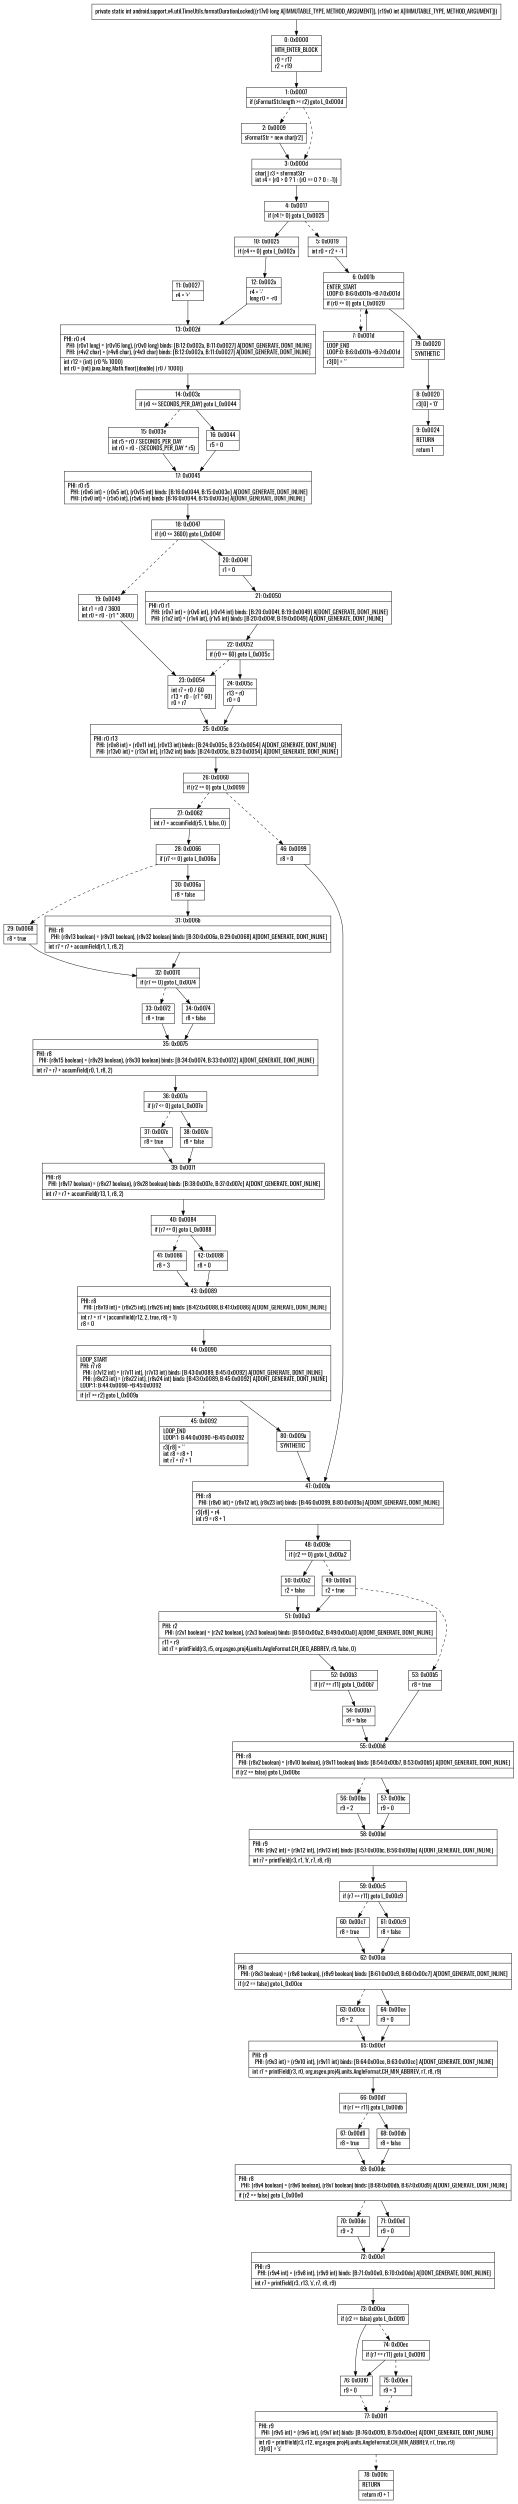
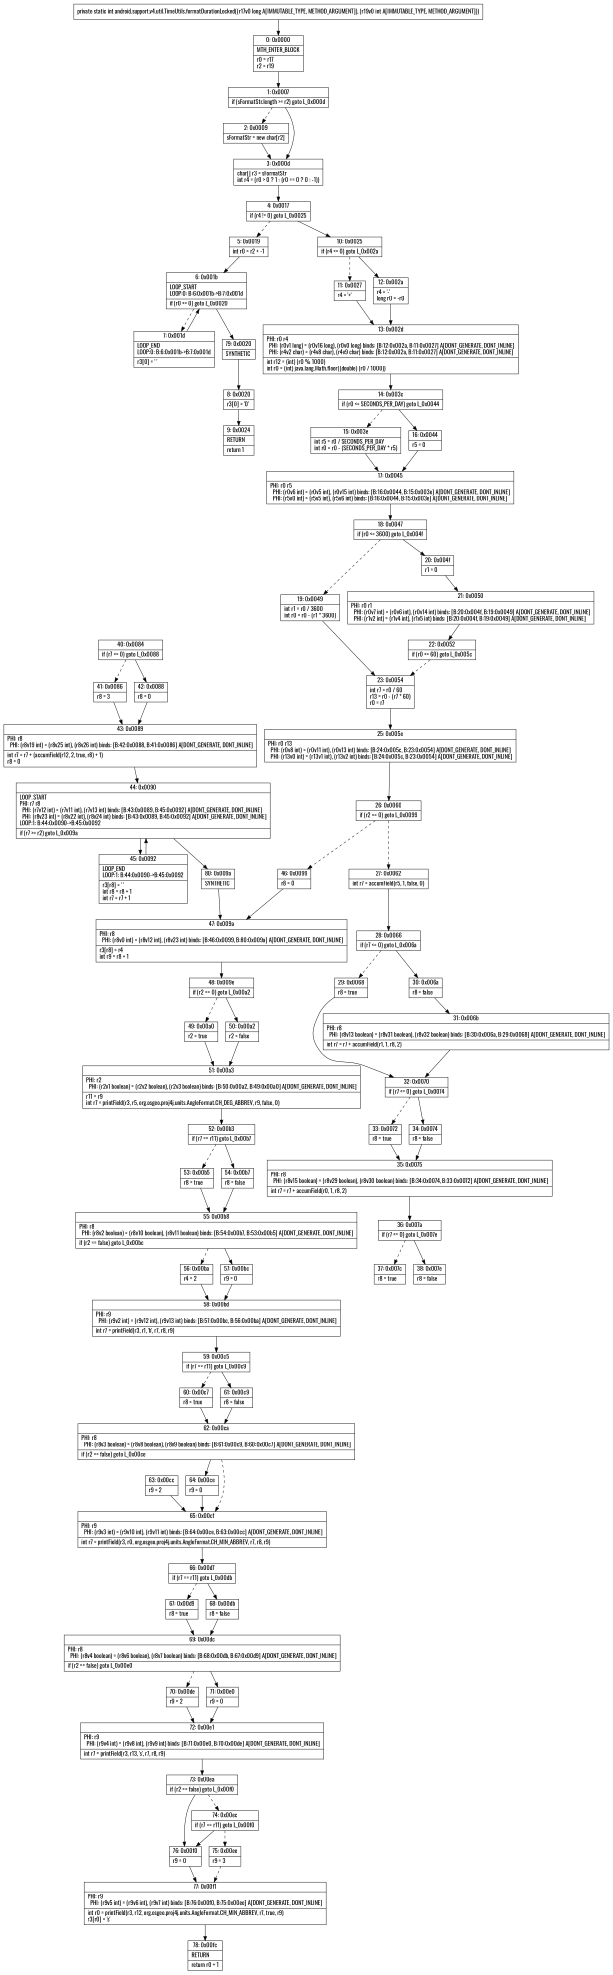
edge "1: 0x0007" -> "3: 0x000d": style dashed -> solid
edge "10: 0x0025" -> "11: 0x0027": added
node "6: 0x001b": text "ENTER_START" -> "LOOP_START"
node "24: 0x005c": removed
edge "45: 0x0092" -> "44: 0x0090": added
node "39: 0x007f": removed
edge "44: 0x0090" -> "45: 0x0092": style dashed -> solid
edge "49: 0x00a0" -> "53: 0x00b5": now "52: 0x00b3" -> "53: 0x00b5"
node "56: 0x00ba": text "r9 = 2" -> "r4 = 2"
edge "62: 0x00ca" -> "63: 0x00cc": now "62: 0x00ca" -> "65: 0x00cf"
edge "76: 0x00f0" -> "77: 0x00f1": style dashed -> solid
edge "77: 0x00f1" -> "78: 0x00fc": style dashed -> solid
